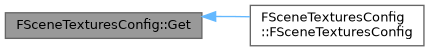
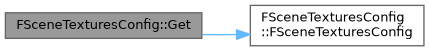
edge "FSceneTexturesConfig ::FSceneTexturesConfig" -> "FSceneTexturesConfig::Get": reversed
